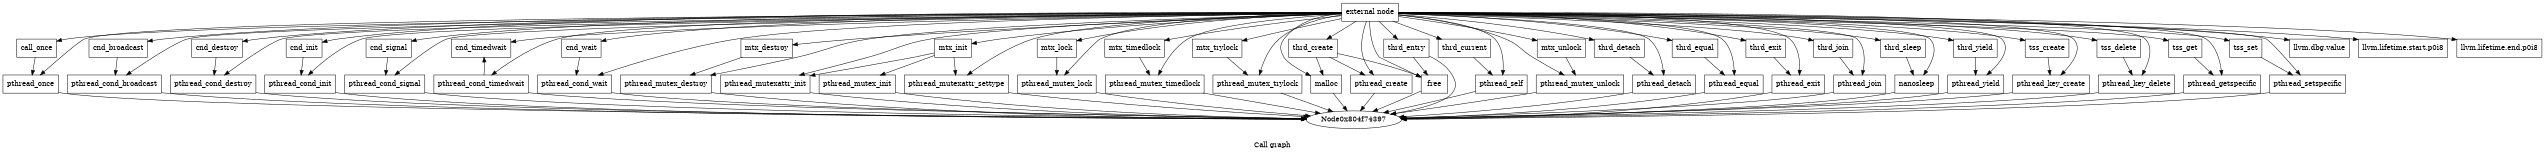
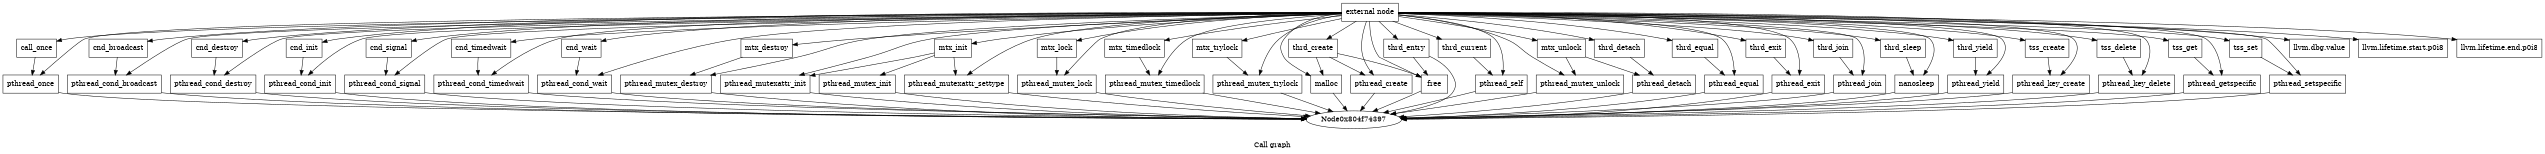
edge "external node" -> "pthread_detach": now "mtx_unlock" -> "pthread_detach"
edge "pthread_cond_timedwait" -> "cnd_timedwait": reversed
